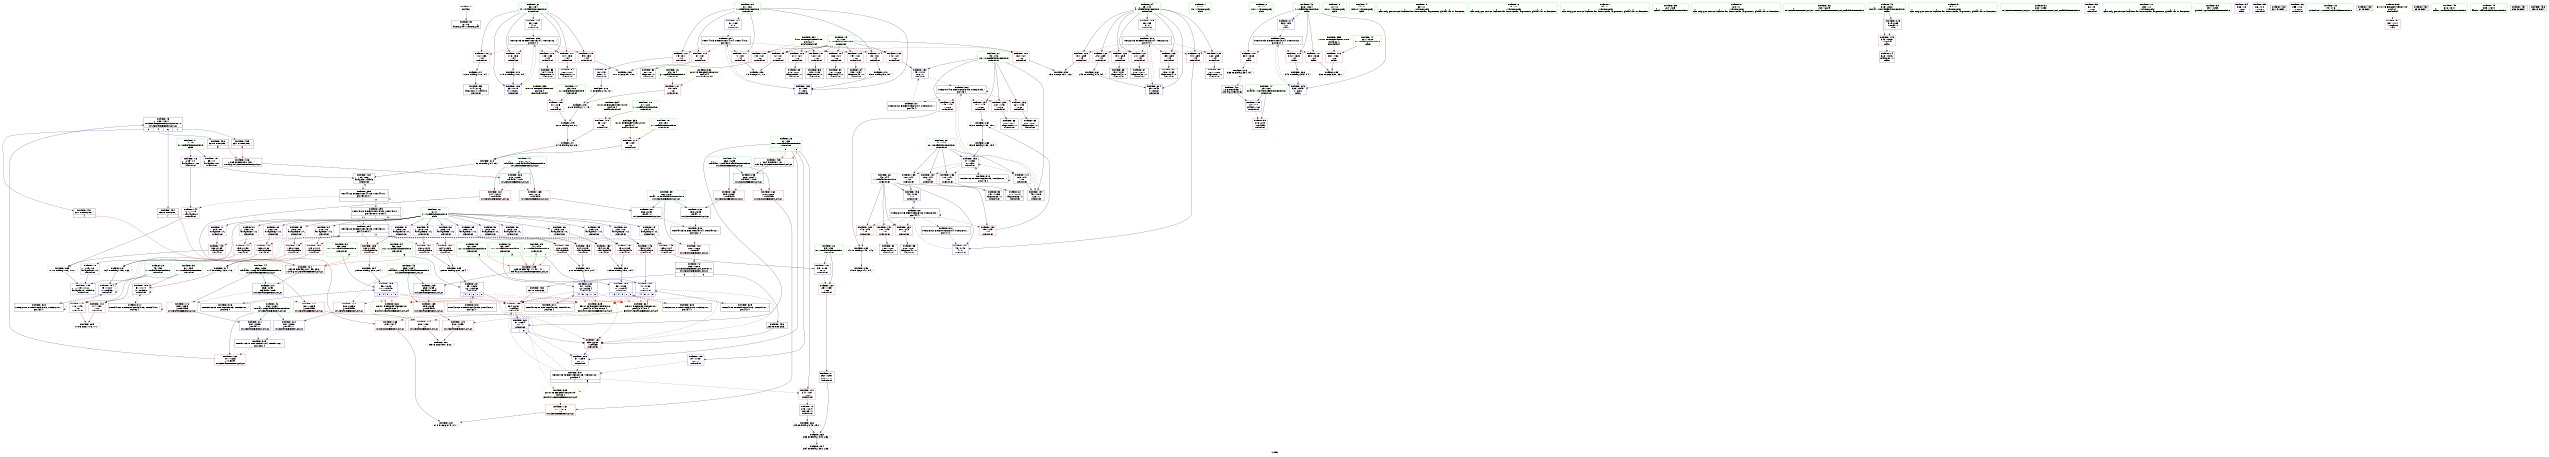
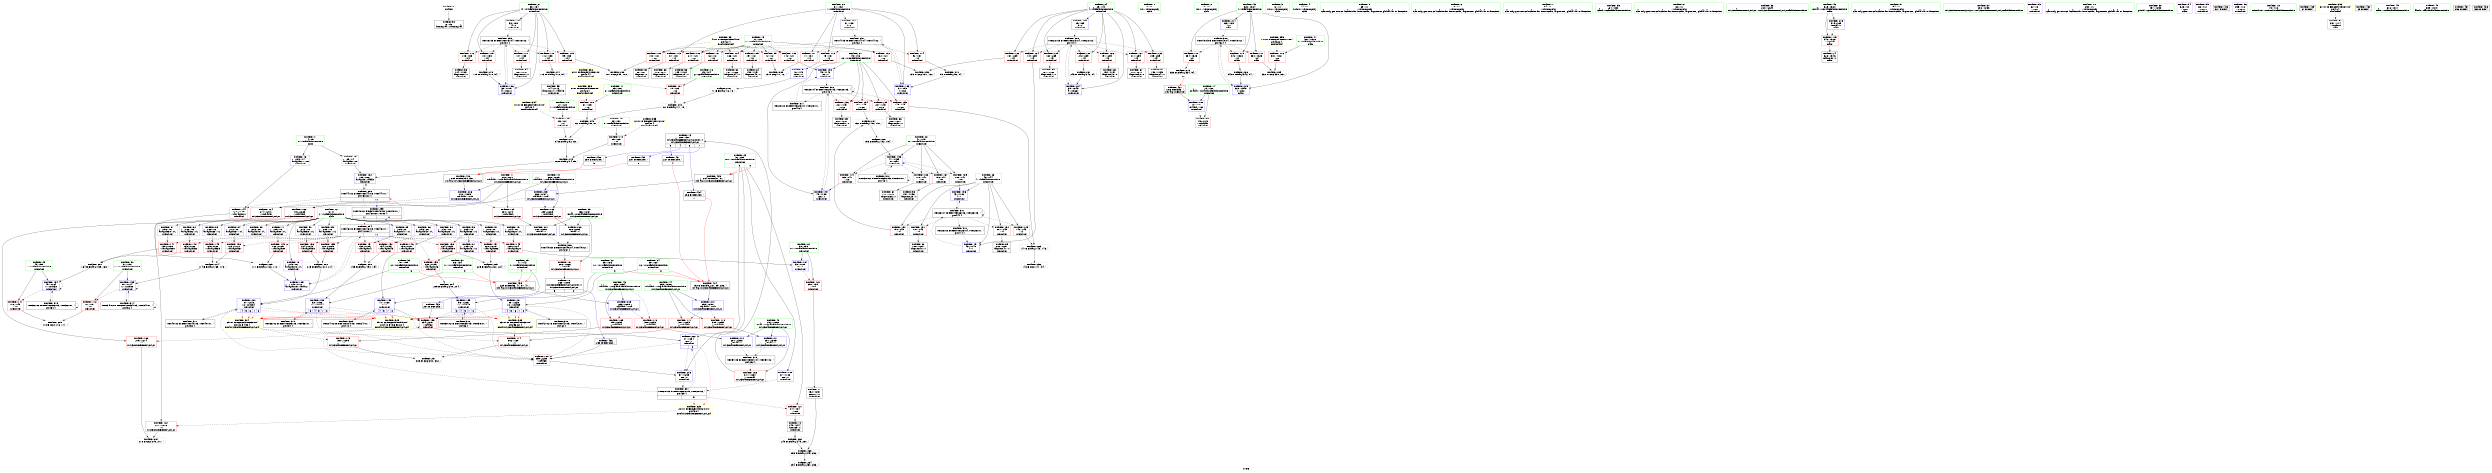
node "NodeID: 47": text "scanf" -> "main"
edge "NodeID: 12" -> "NodeID: 87": now "NodeID: 92" -> "NodeID: 87"
